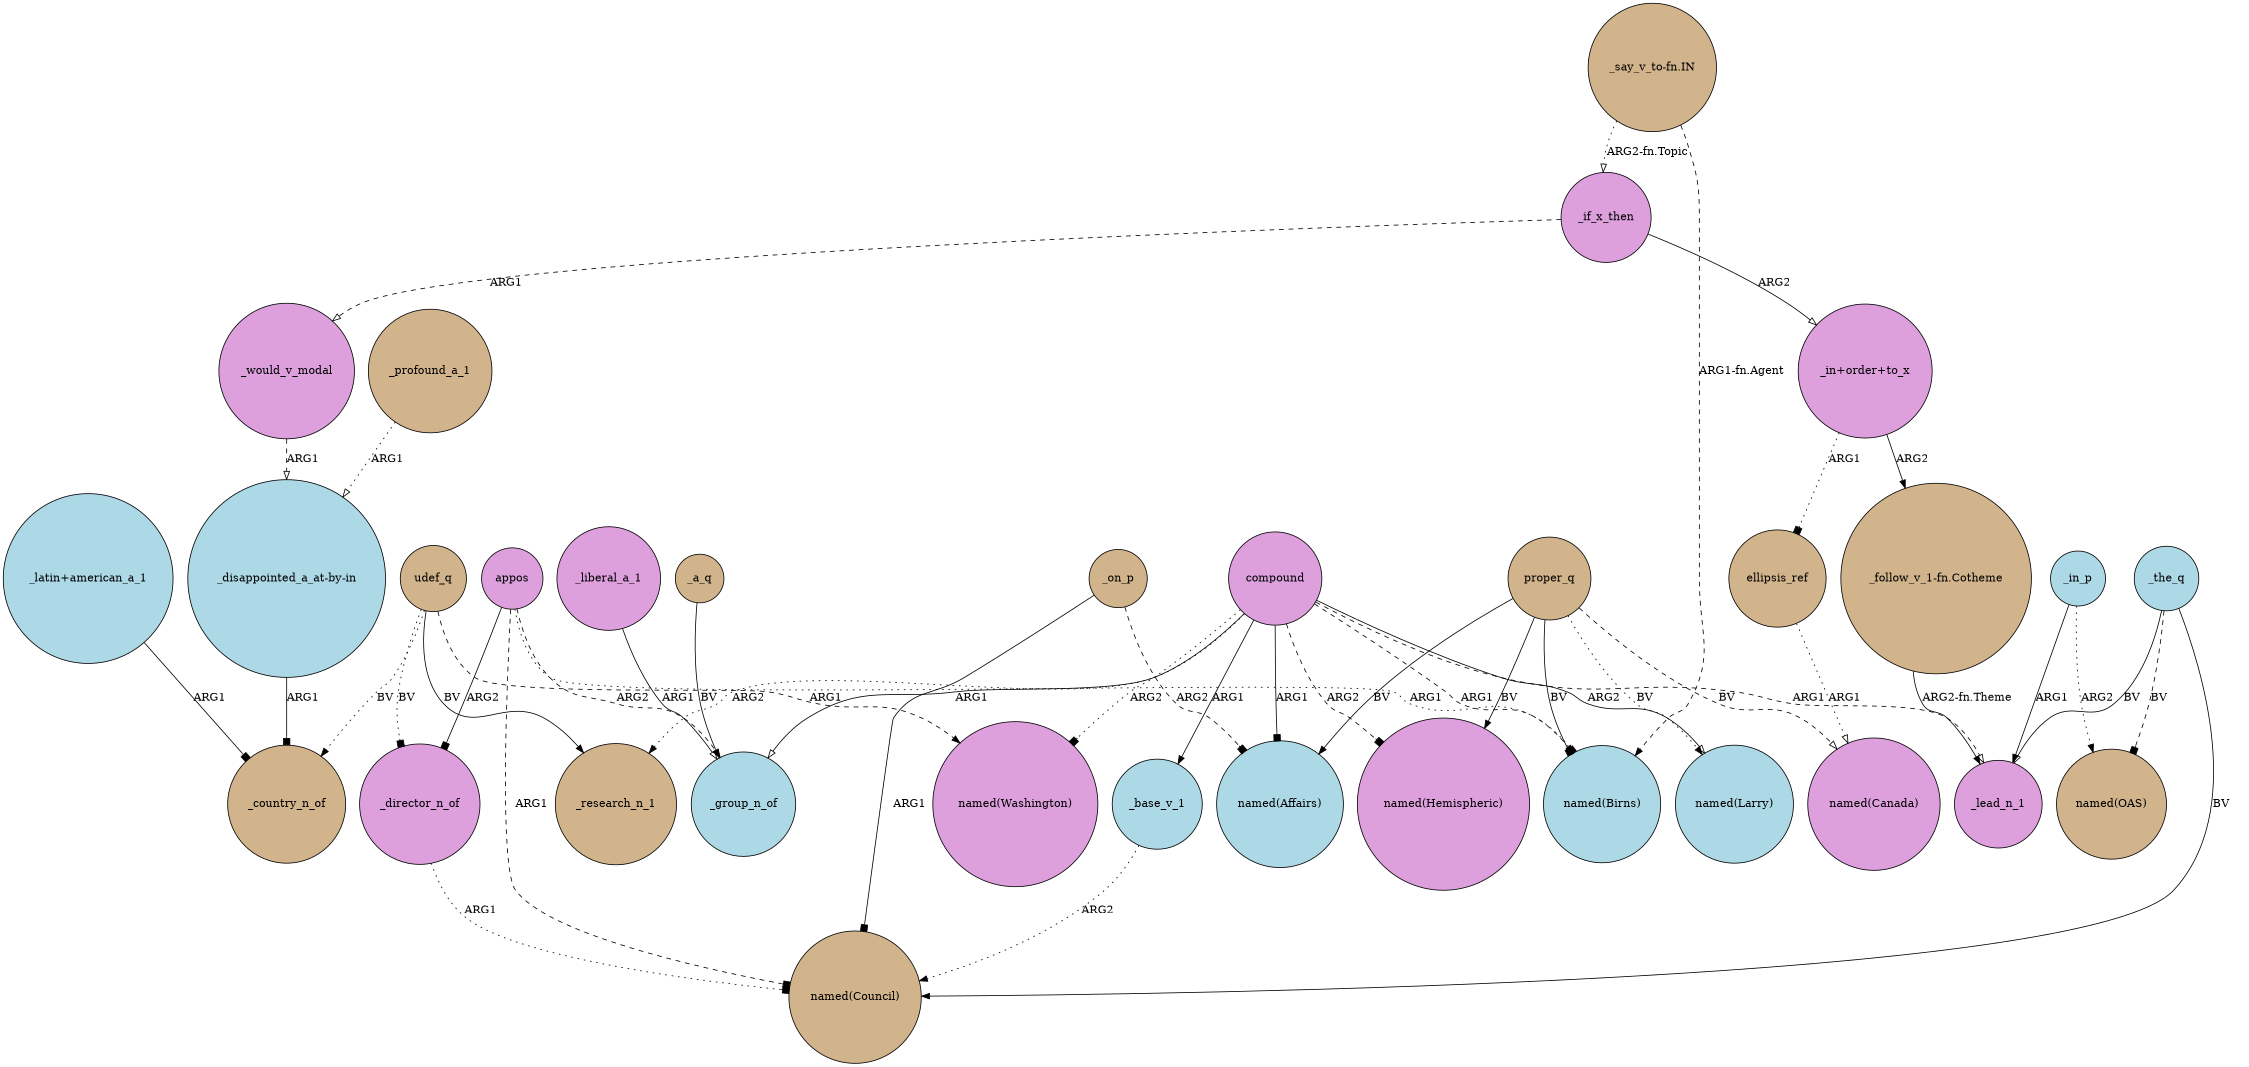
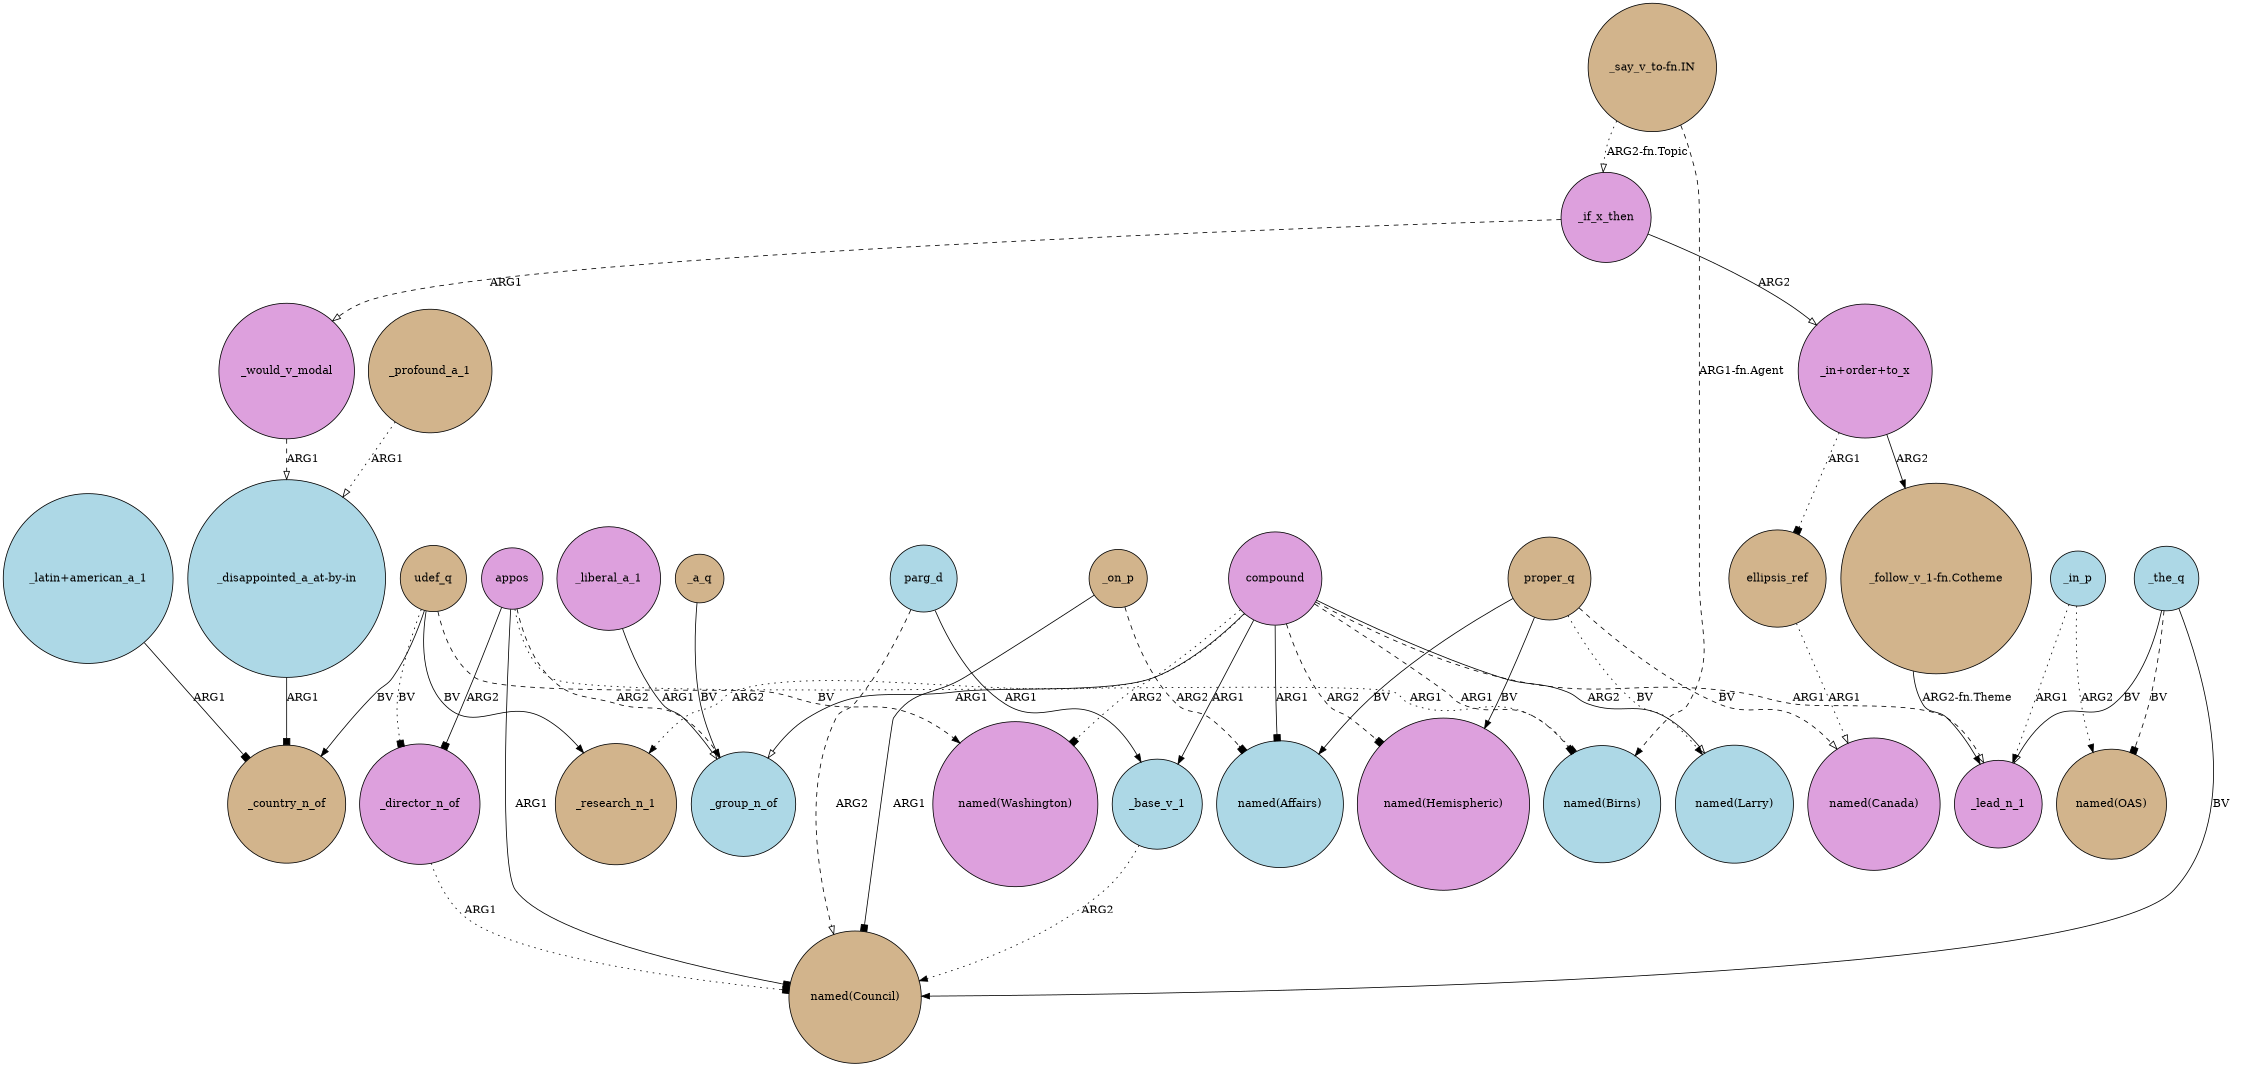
node "parg_d": added
edge "proper_q" -> "named(Birns)": removed, label "BV"
edge "_in_p" -> "_lead_n_1": style solid -> dotted
edge "udef_q" -> "_country_n_of": style dotted -> solid
edge "udef_q" -> "named(Washington)": label "ARG1" -> "BV"
edge "appos" -> "named(Council)": style dashed -> solid
